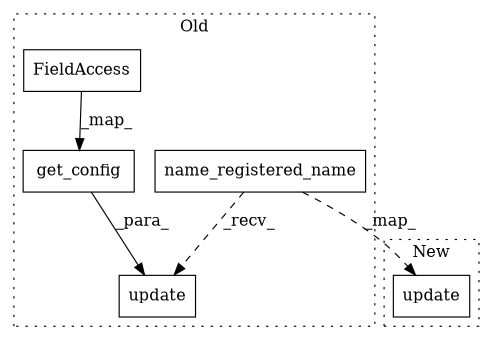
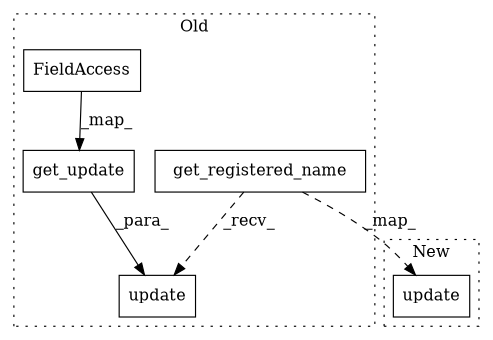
node "get_config": label "get_config" -> "get_update"
node "name_registered_name": label "name_registered_name" -> "get_registered_name"
